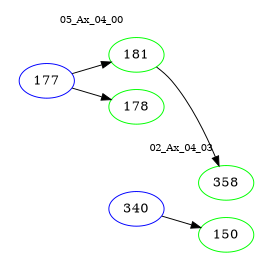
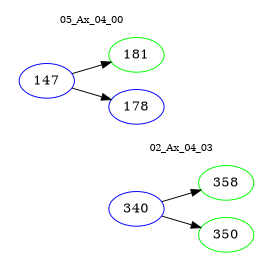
node "177": label "177" -> "147"
node "178": color green -> blue
edge "181" -> "358": now "340" -> "358"
node "150": label "150" -> "350"
